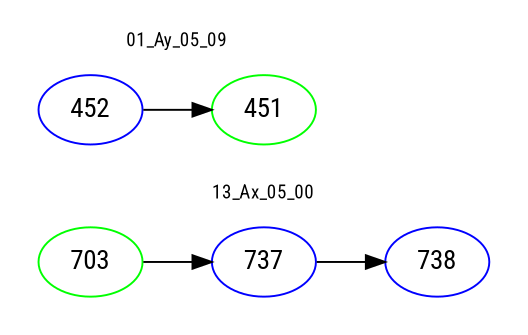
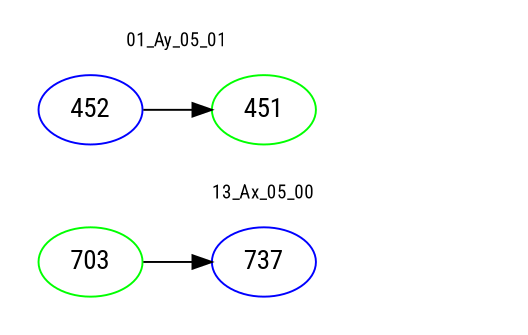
cluster "01_Ay_05_09": label "01_Ay_05_09" -> "01_Ay_05_01"
node "738": removed
